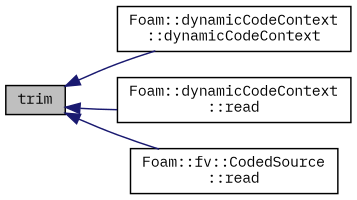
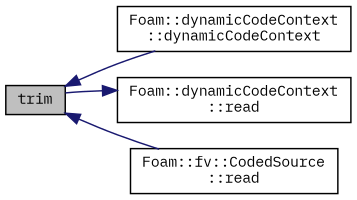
edge "Foam::dynamicCodeContext ::read" -> "trim": reversed
